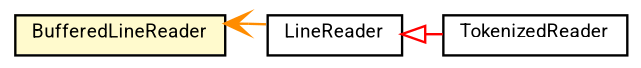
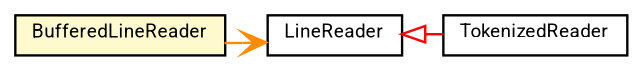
edge "LineReader" -> "BufferedLineReader": reversed
